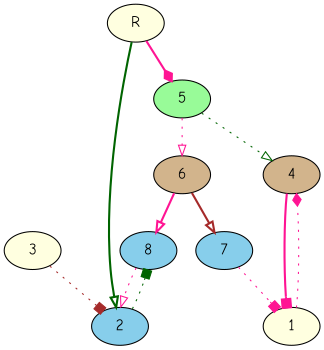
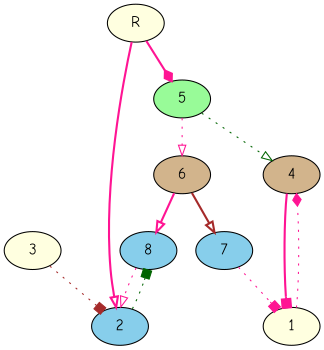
edge "R" -> "2": color darkgreen -> deeppink
